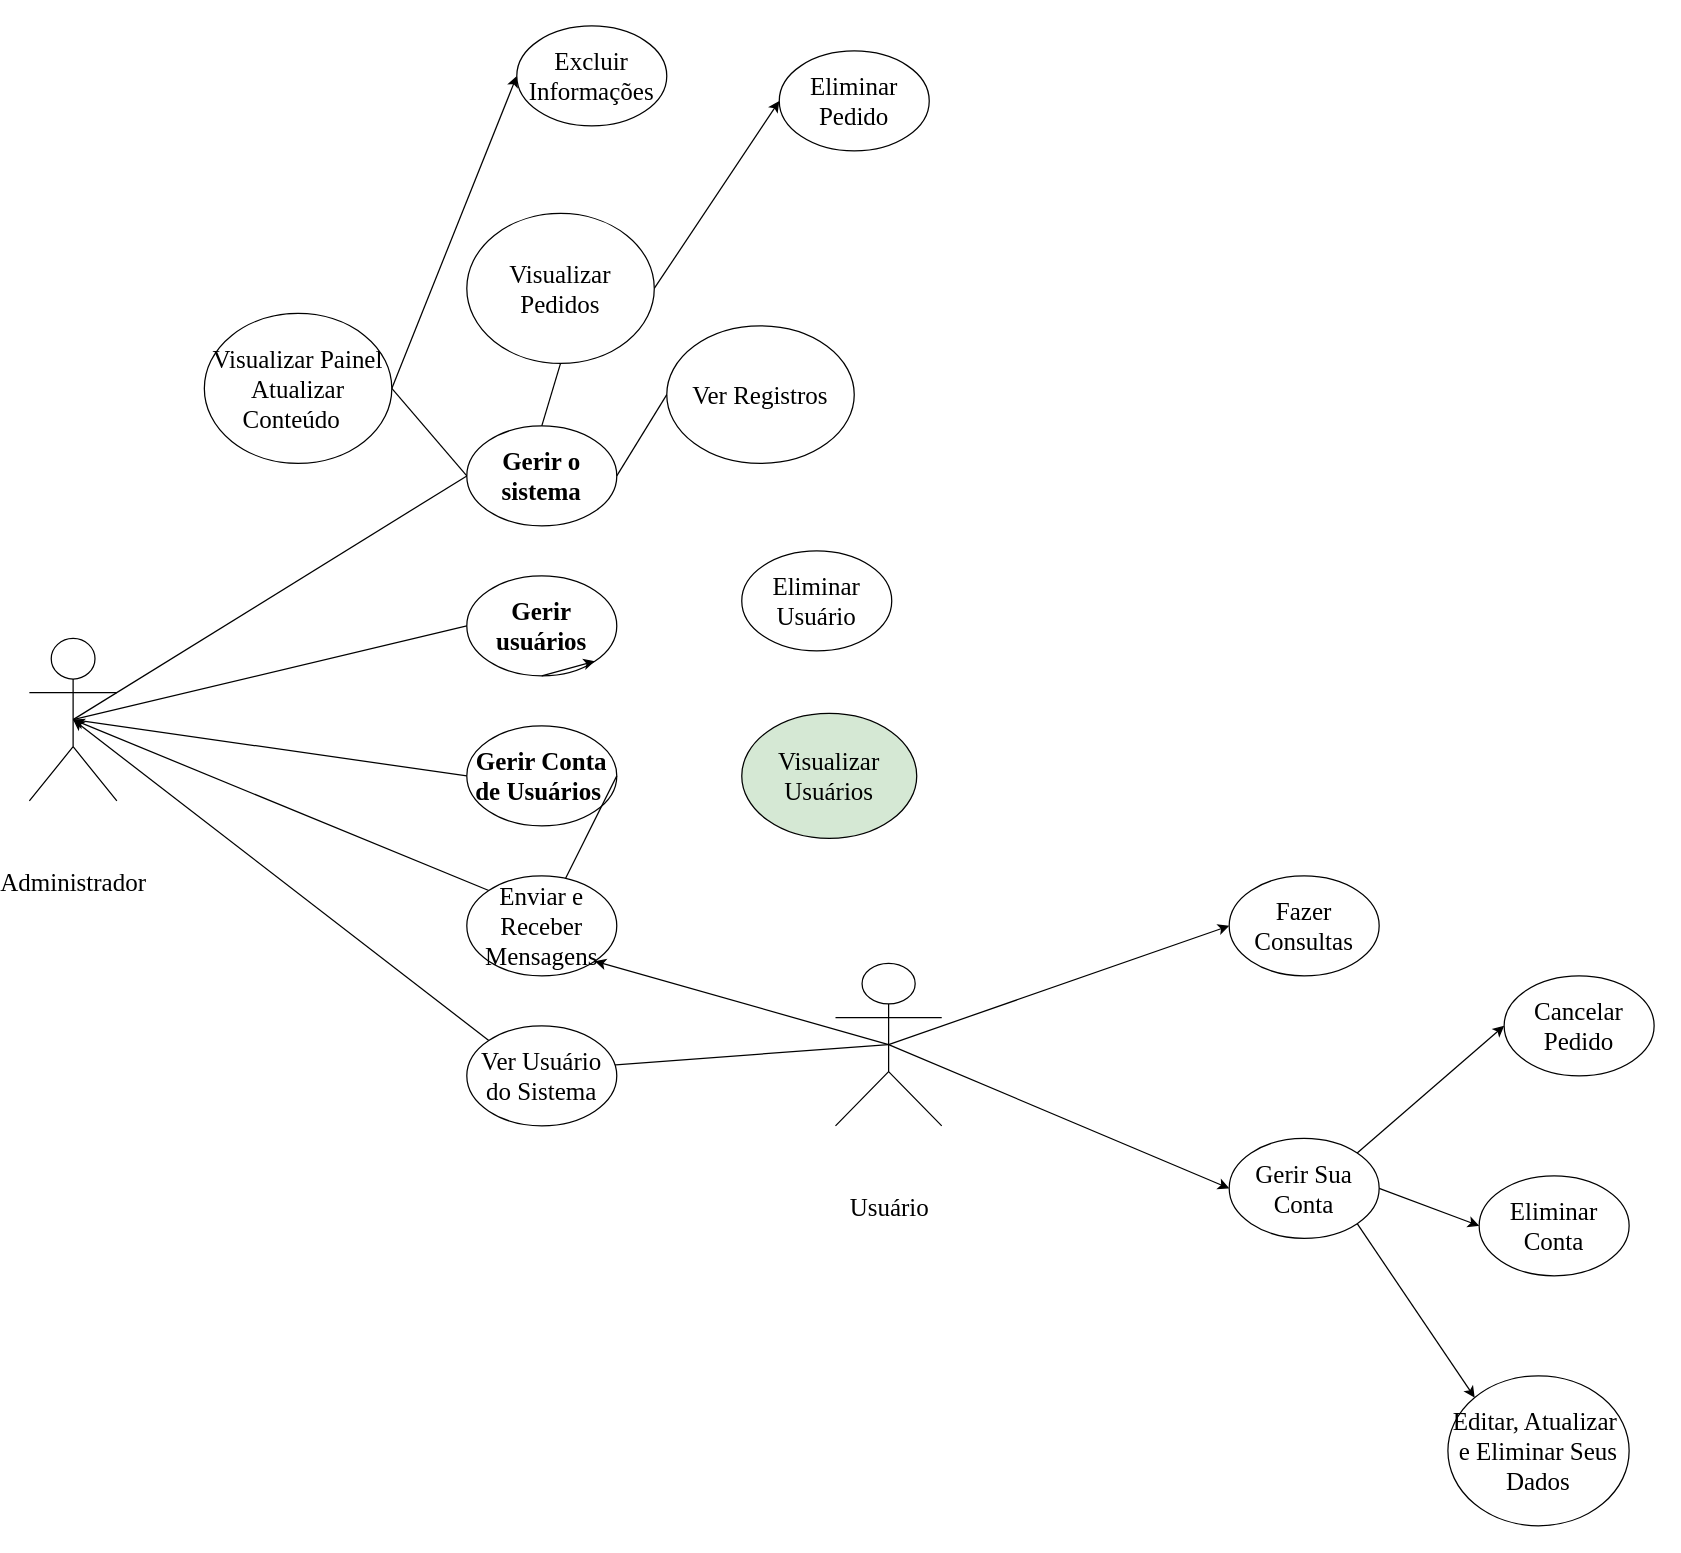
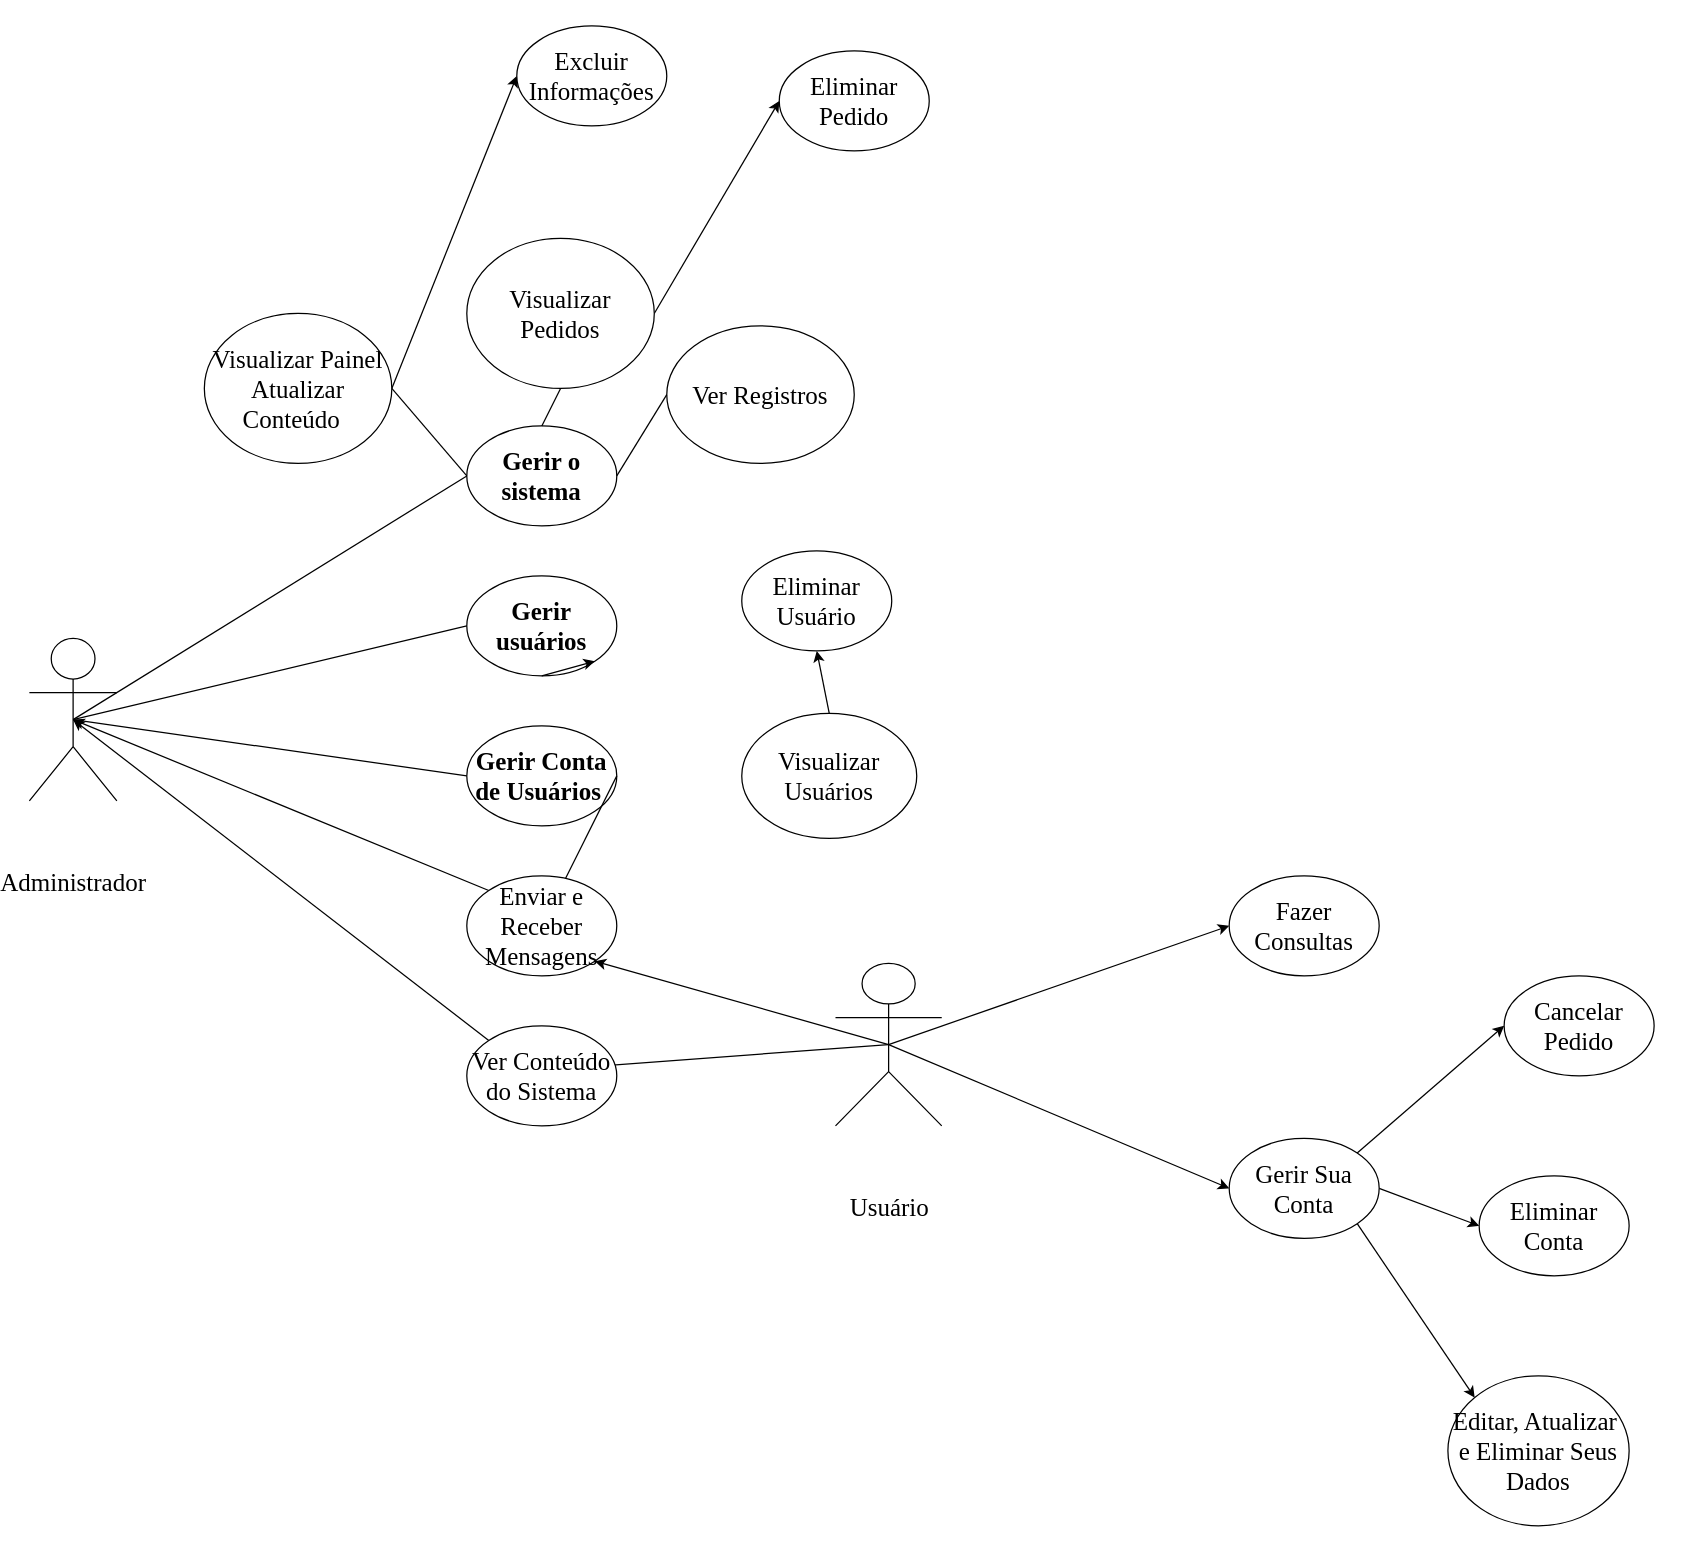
node "Visualizar Pedidos": moved (561, 288) -> (561, 313)
edge "Visualizar Usuários" -> "Eliminar Usuário": added
node "Visualizar Usuários": fillcolor #d5e8d4 -> #ffffff
node "Ver Usuário do Sistema": label "Ver Usuário do Sistema" -> "Ver Conteúdo do Sistema"
